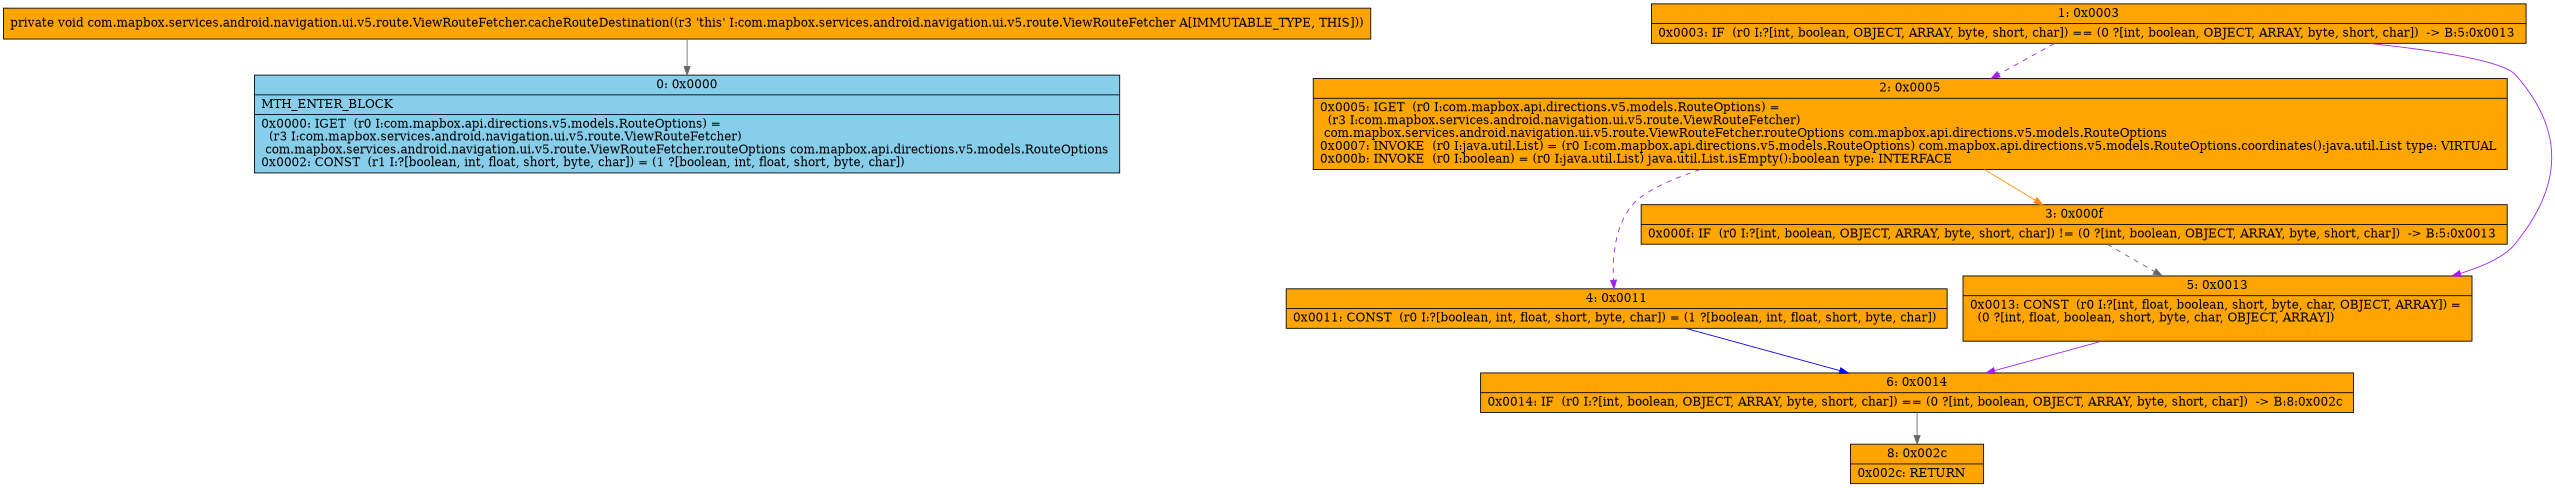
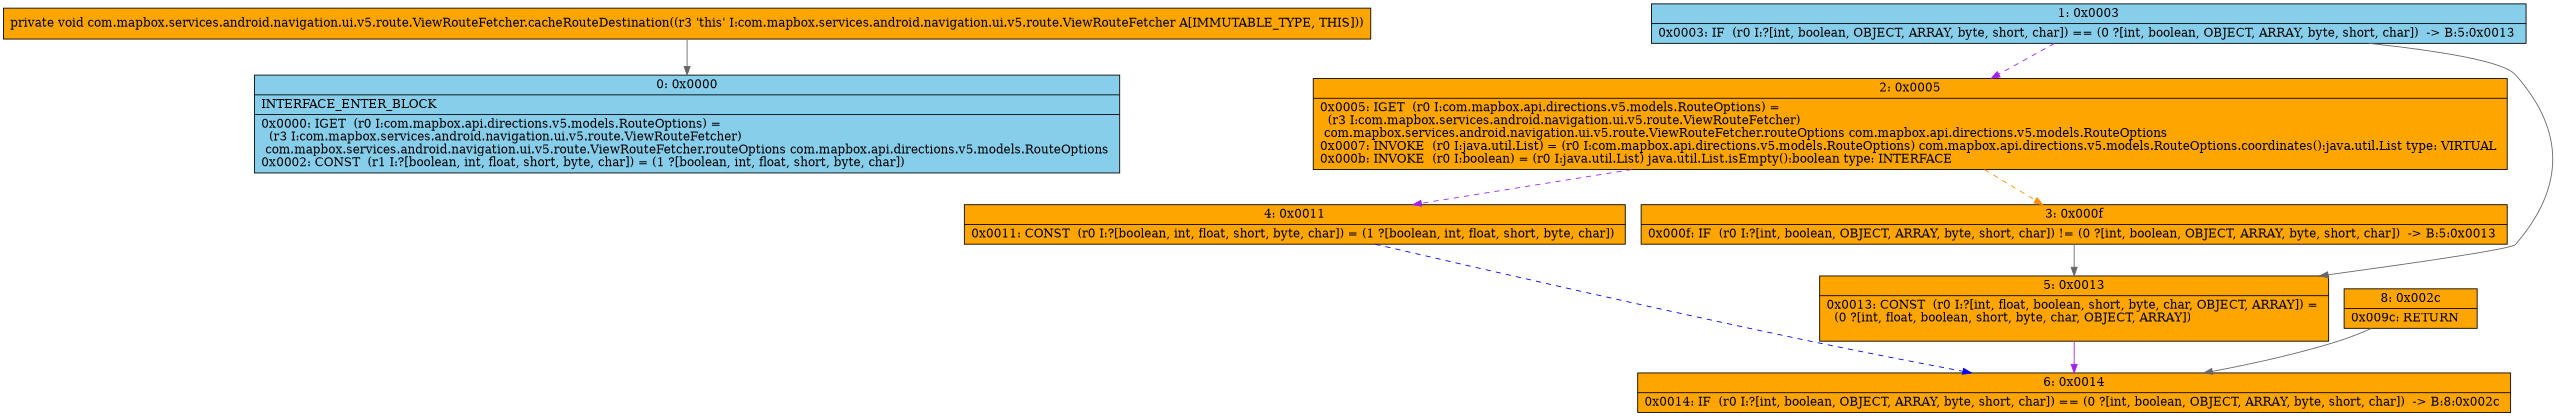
node "1: 0x0003": fillcolor orange -> skyblue
node "0: 0x0000": text "MTH_ENTER_BLOCK" -> "INTERFACE_ENTER_BLOCK"
edge "1: 0x0003" -> "5: 0x0013": color purple -> gray40
edge "2: 0x0005" -> "3: 0x000f": style solid -> dashed
edge "3: 0x000f" -> "5: 0x0013": style dashed -> solid
edge "4: 0x0011" -> "6: 0x0014": style solid -> dashed
edge "6: 0x0014" -> "8: 0x002c": reversed
node "8: 0x002c": text "0x002c: RETURN" -> "0x009c: RETURN"
